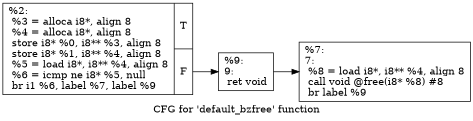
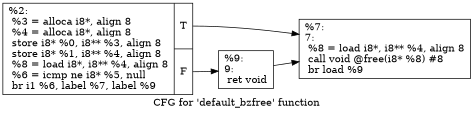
edge "%2:" -> "%7:": added
node "%2:": text "%5 = load i8*, i8** %4, align 8" -> "%8 = load i8*, i8** %4, align 8"
node "%7:": text "br label %9" -> "br load %9"
